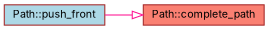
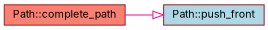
edge "Path::push_front" -> "Path::complete_path": reversed
